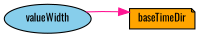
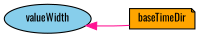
edge "valueWidth" -> "baseTimeDir": reversed
